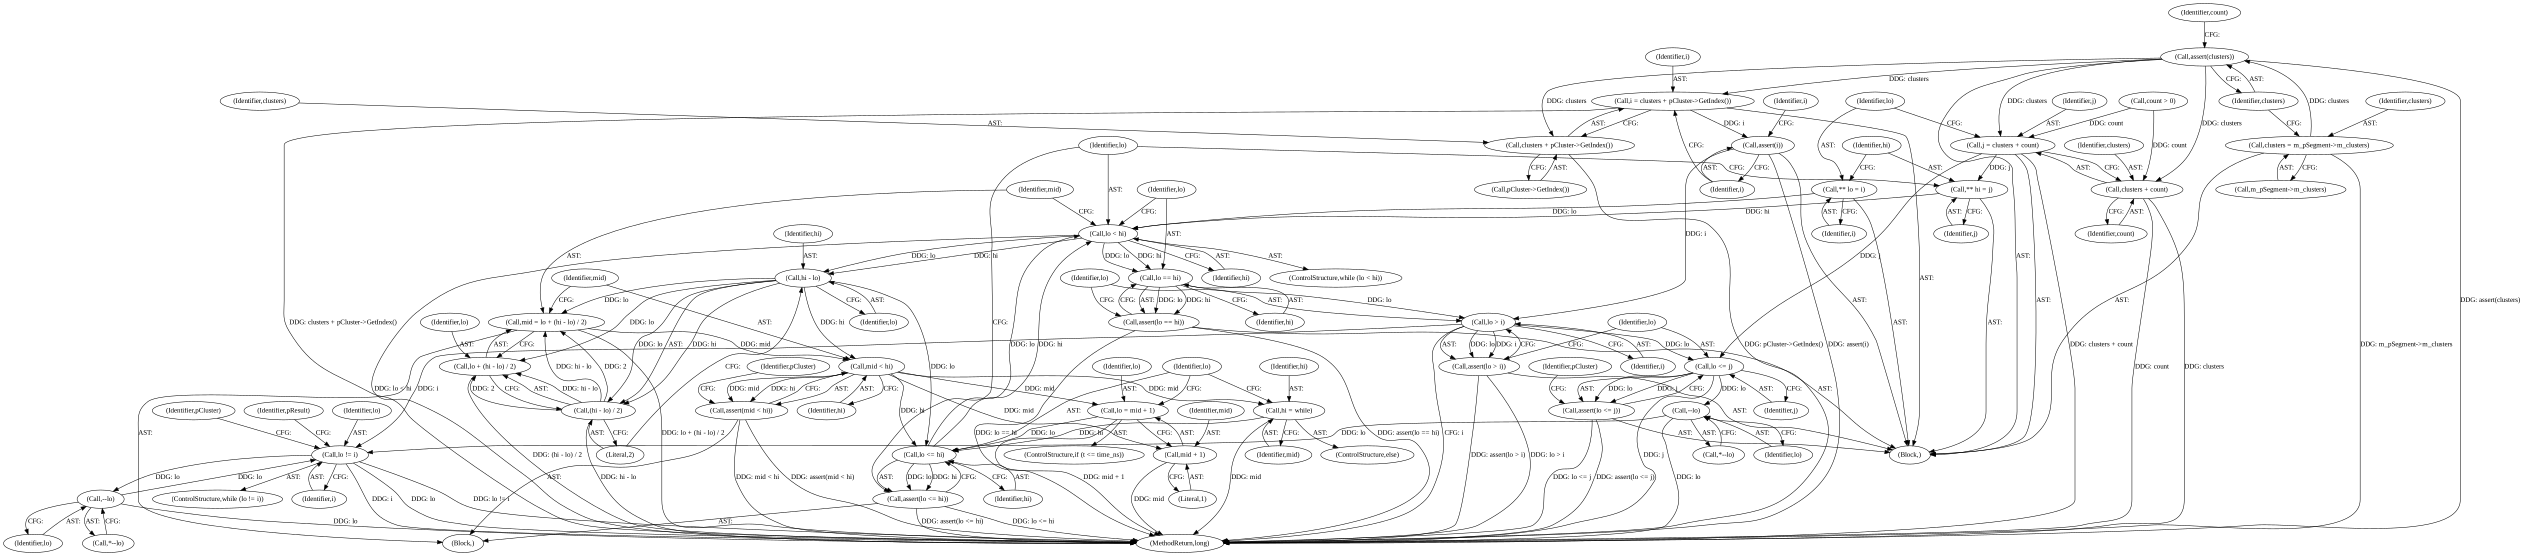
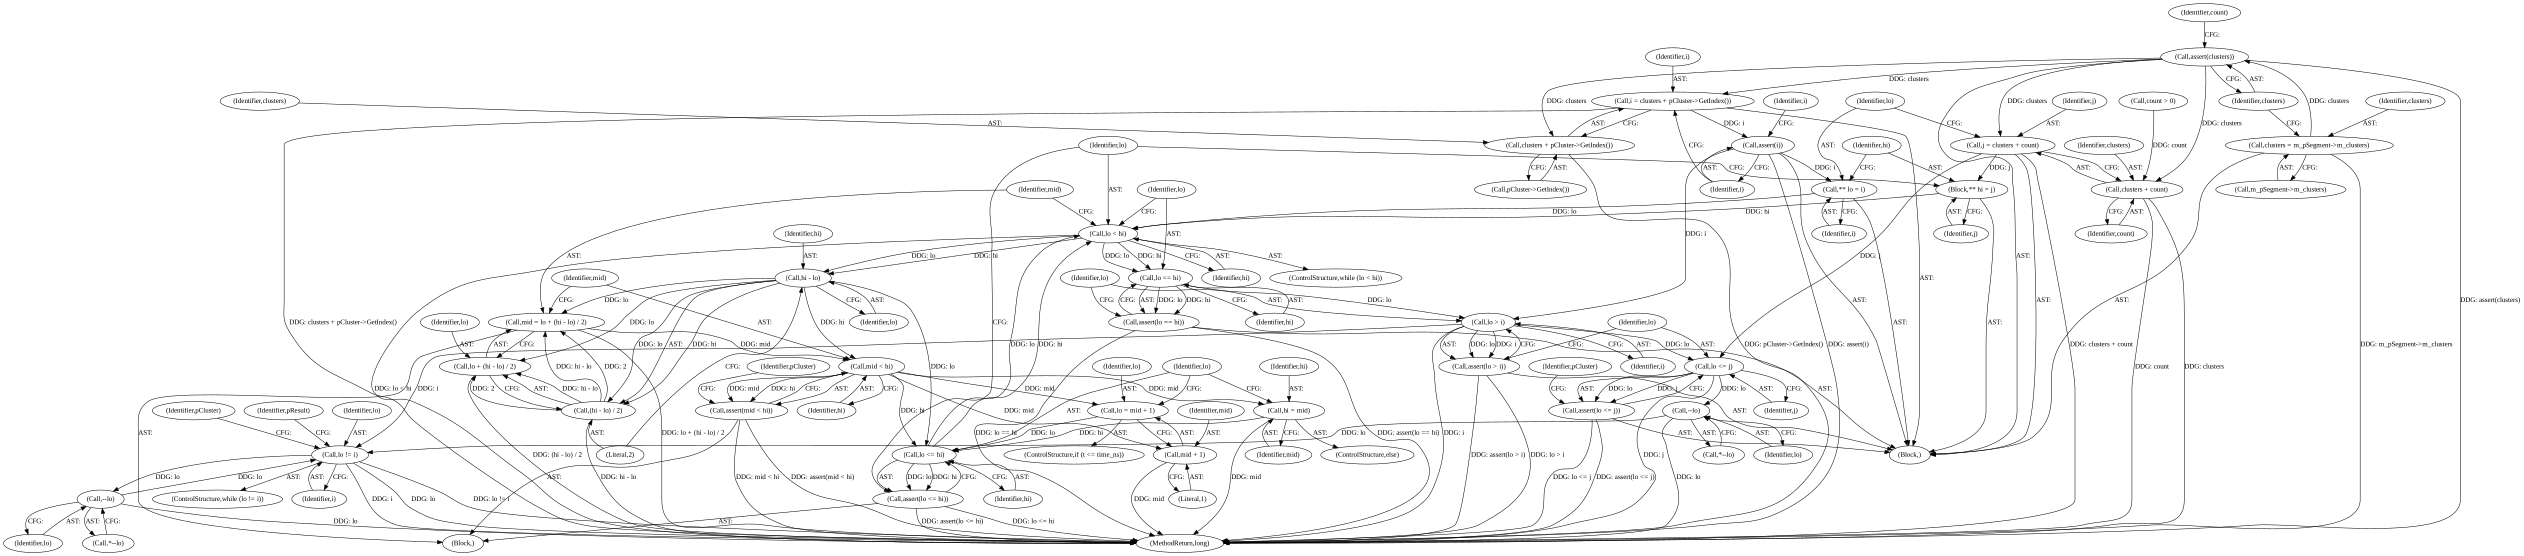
edge "(Call,count > 0)" -> "(Call,j = clusters + count)": removed, label "DDG: count"
edge "(Call,assert(i))" -> "(Call,** lo = i)": added, label "DDG: i"
node "(Call,** hi = j)": label "(Call,** hi = j)" -> "(Block,** hi = j)"
node "(Call,hi = while)": label "(Call,hi = while)" -> "(Call,hi = mid)"
edge "(Call,(hi - lo) / 2)" -> "(Literal,2)": removed, label "CFG:"
edge "(Call,lo > i)" -> "(MethodReturn,long)": label "CFG: i" -> "DDG: i"
edge "(Call,lo = mid + 1)" -> "(MethodReturn,long)": removed, label "DDG: mid + 1"
